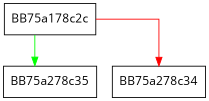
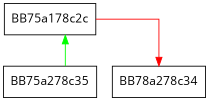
edge "BB75a178c2c" -> "BB75a278c35": reversed
node "BB75a278c34": label "BB75a278c34" -> "BB78a278c34"
